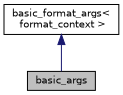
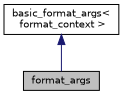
node "basic_args": label "basic_args" -> "format_args"
